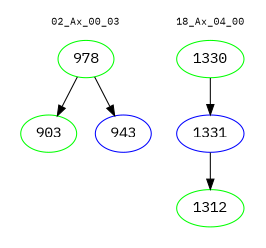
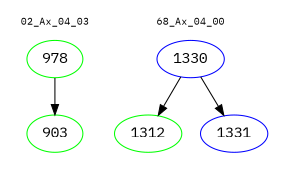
cluster "02_Ax_00_03": label "02_Ax_00_03" -> "02_Ax_04_03"
cluster "18_Ax_04_00": label "18_Ax_04_00" -> "68_Ax_04_00"
node "1330": color green -> blue
node "943": removed
edge "1331" -> "1312": now "1330" -> "1312"
